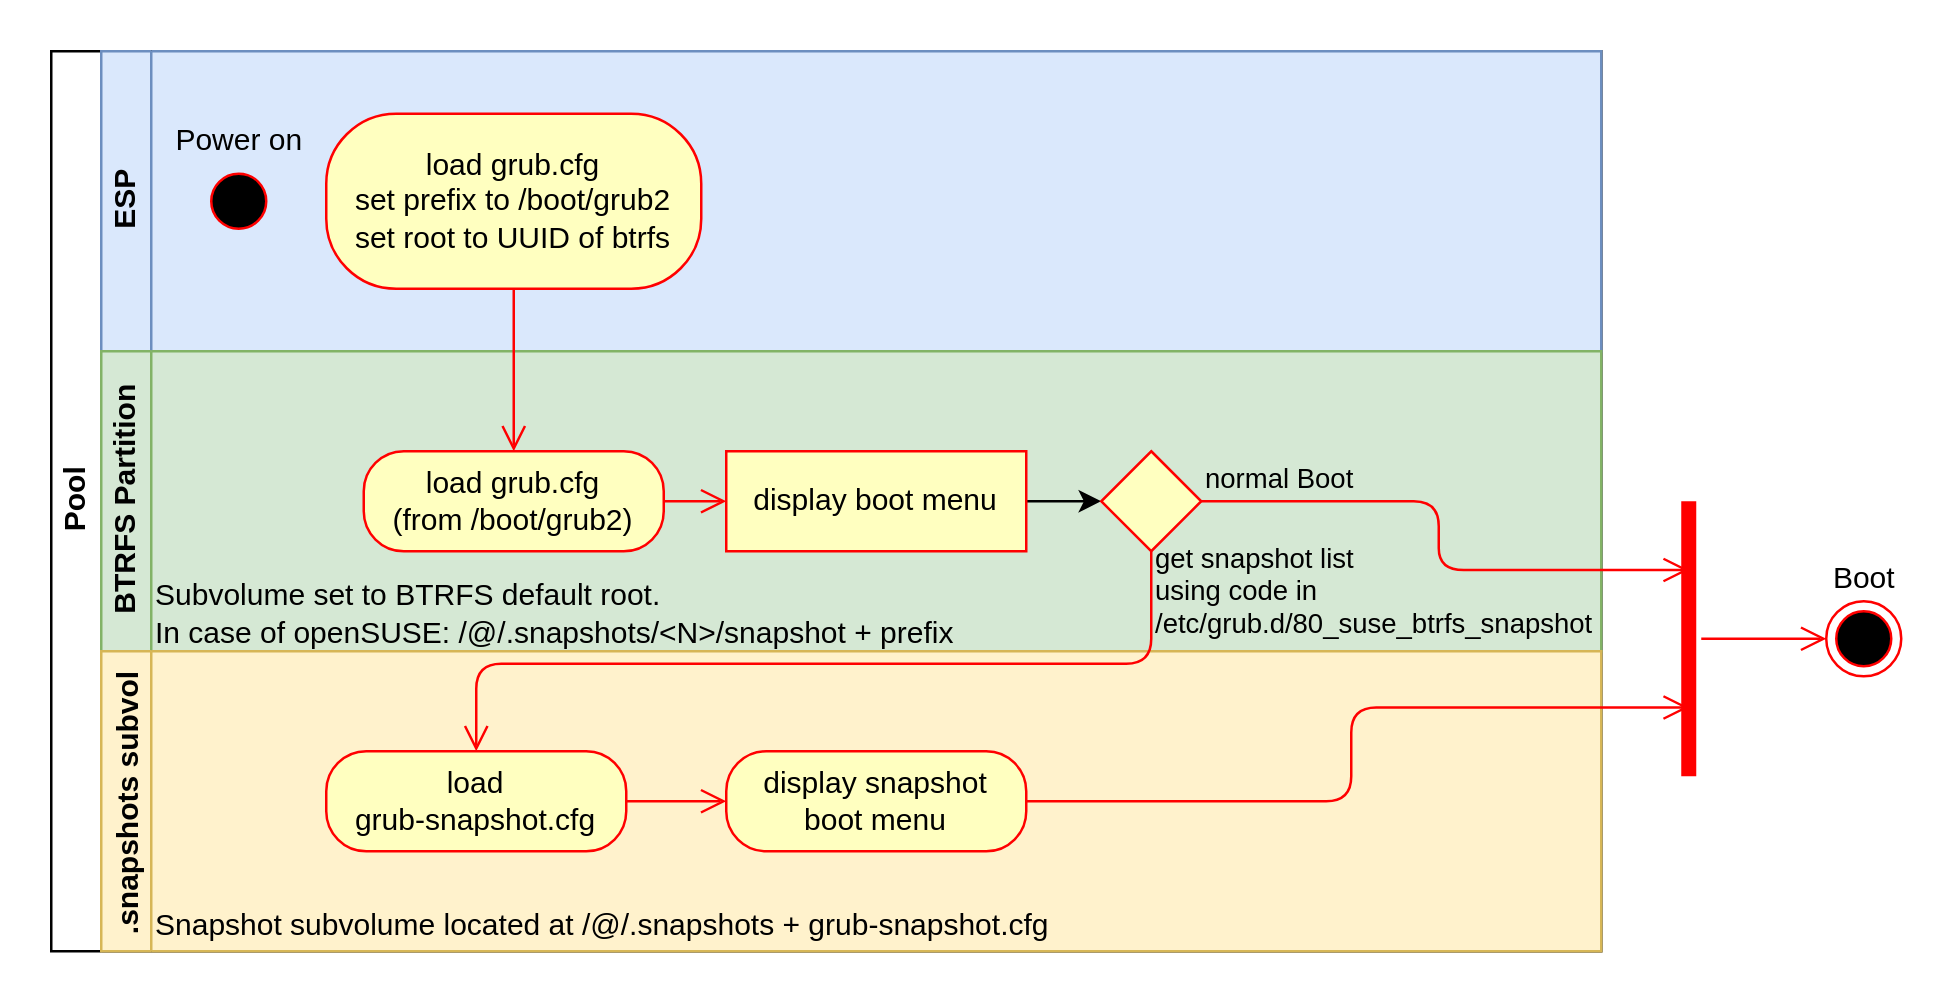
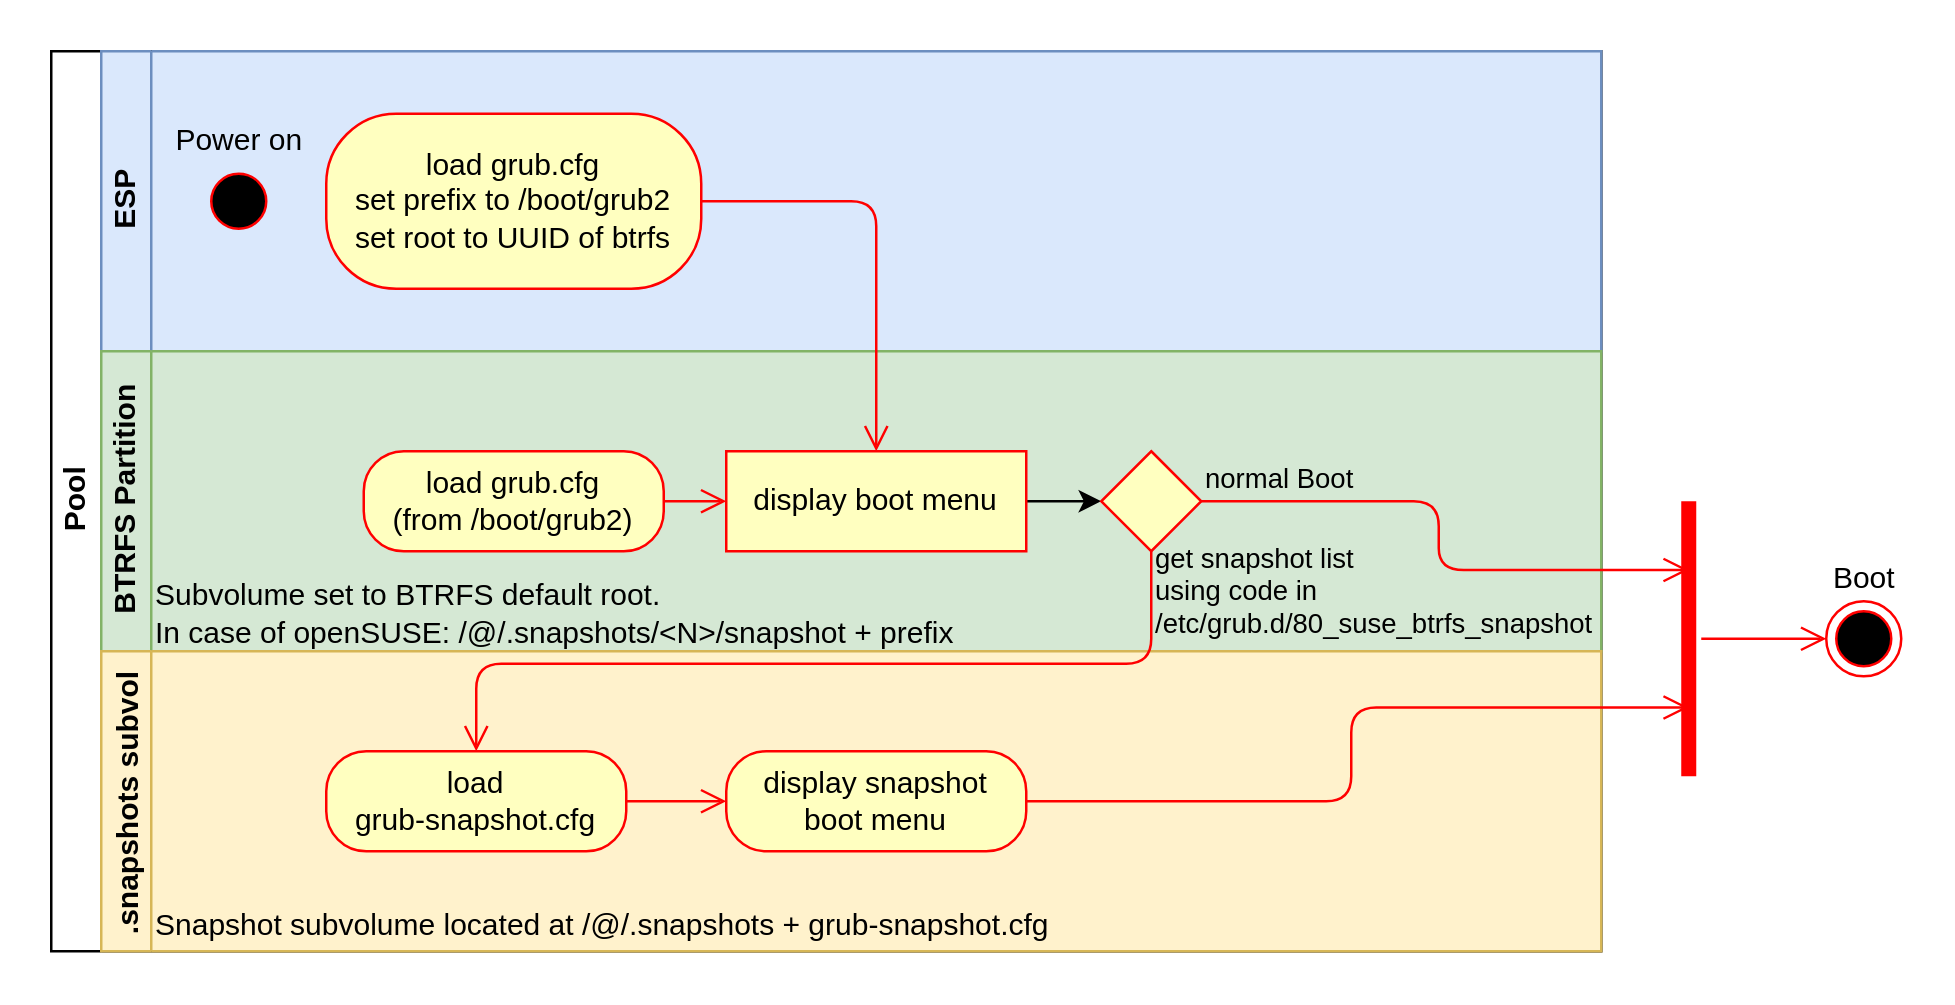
edge "load grub.cfg set prefix to /boot/grub2 set root to UUID of btrfs" -> "load grub.cfg (from /boot/grub2)": now "load grub.cfg set prefix to /boot/grub2 set root to UUID of btrfs" -> "display boot menu"
